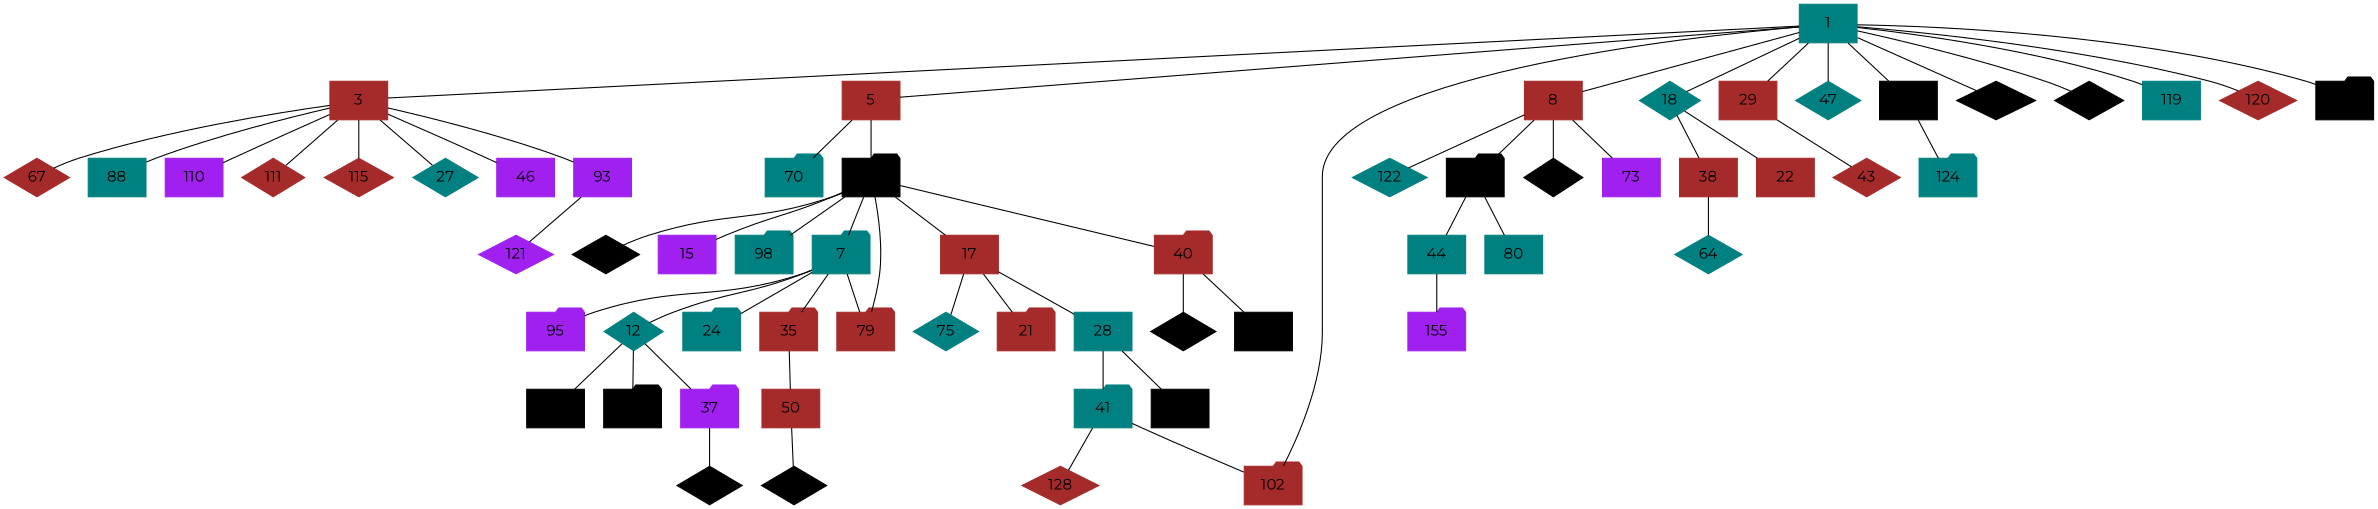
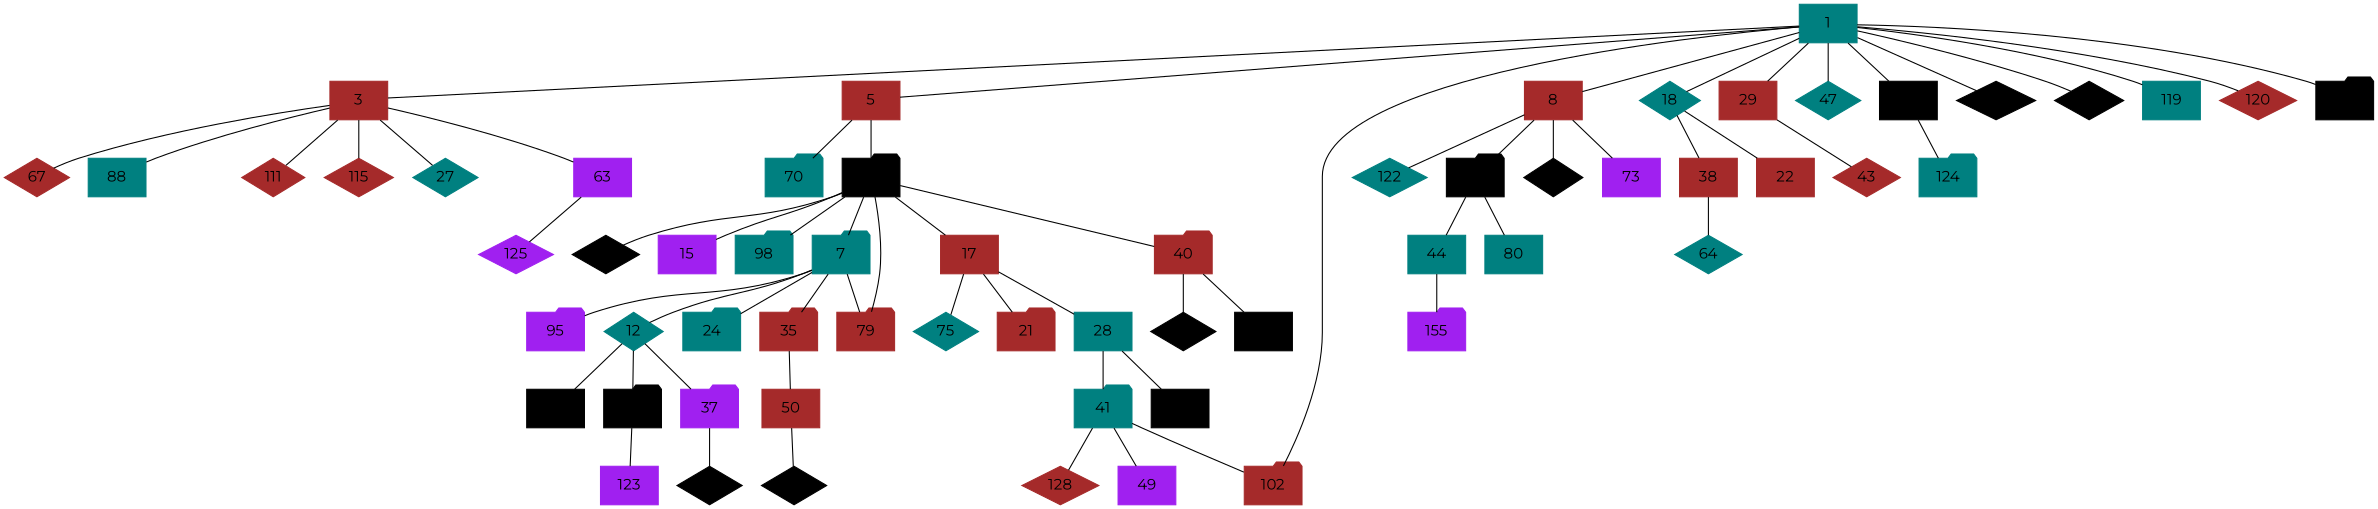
node "110": removed
node "46": removed
node "93": label "93" -> "63"
node "121": label "121" -> "125"
node "123": added
node "49": added
